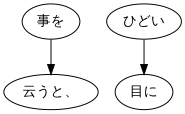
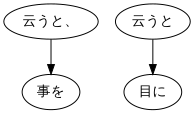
node "ひどい": label "ひどい" -> "云うと"
edge "事を" -> "云うと、": reversed
